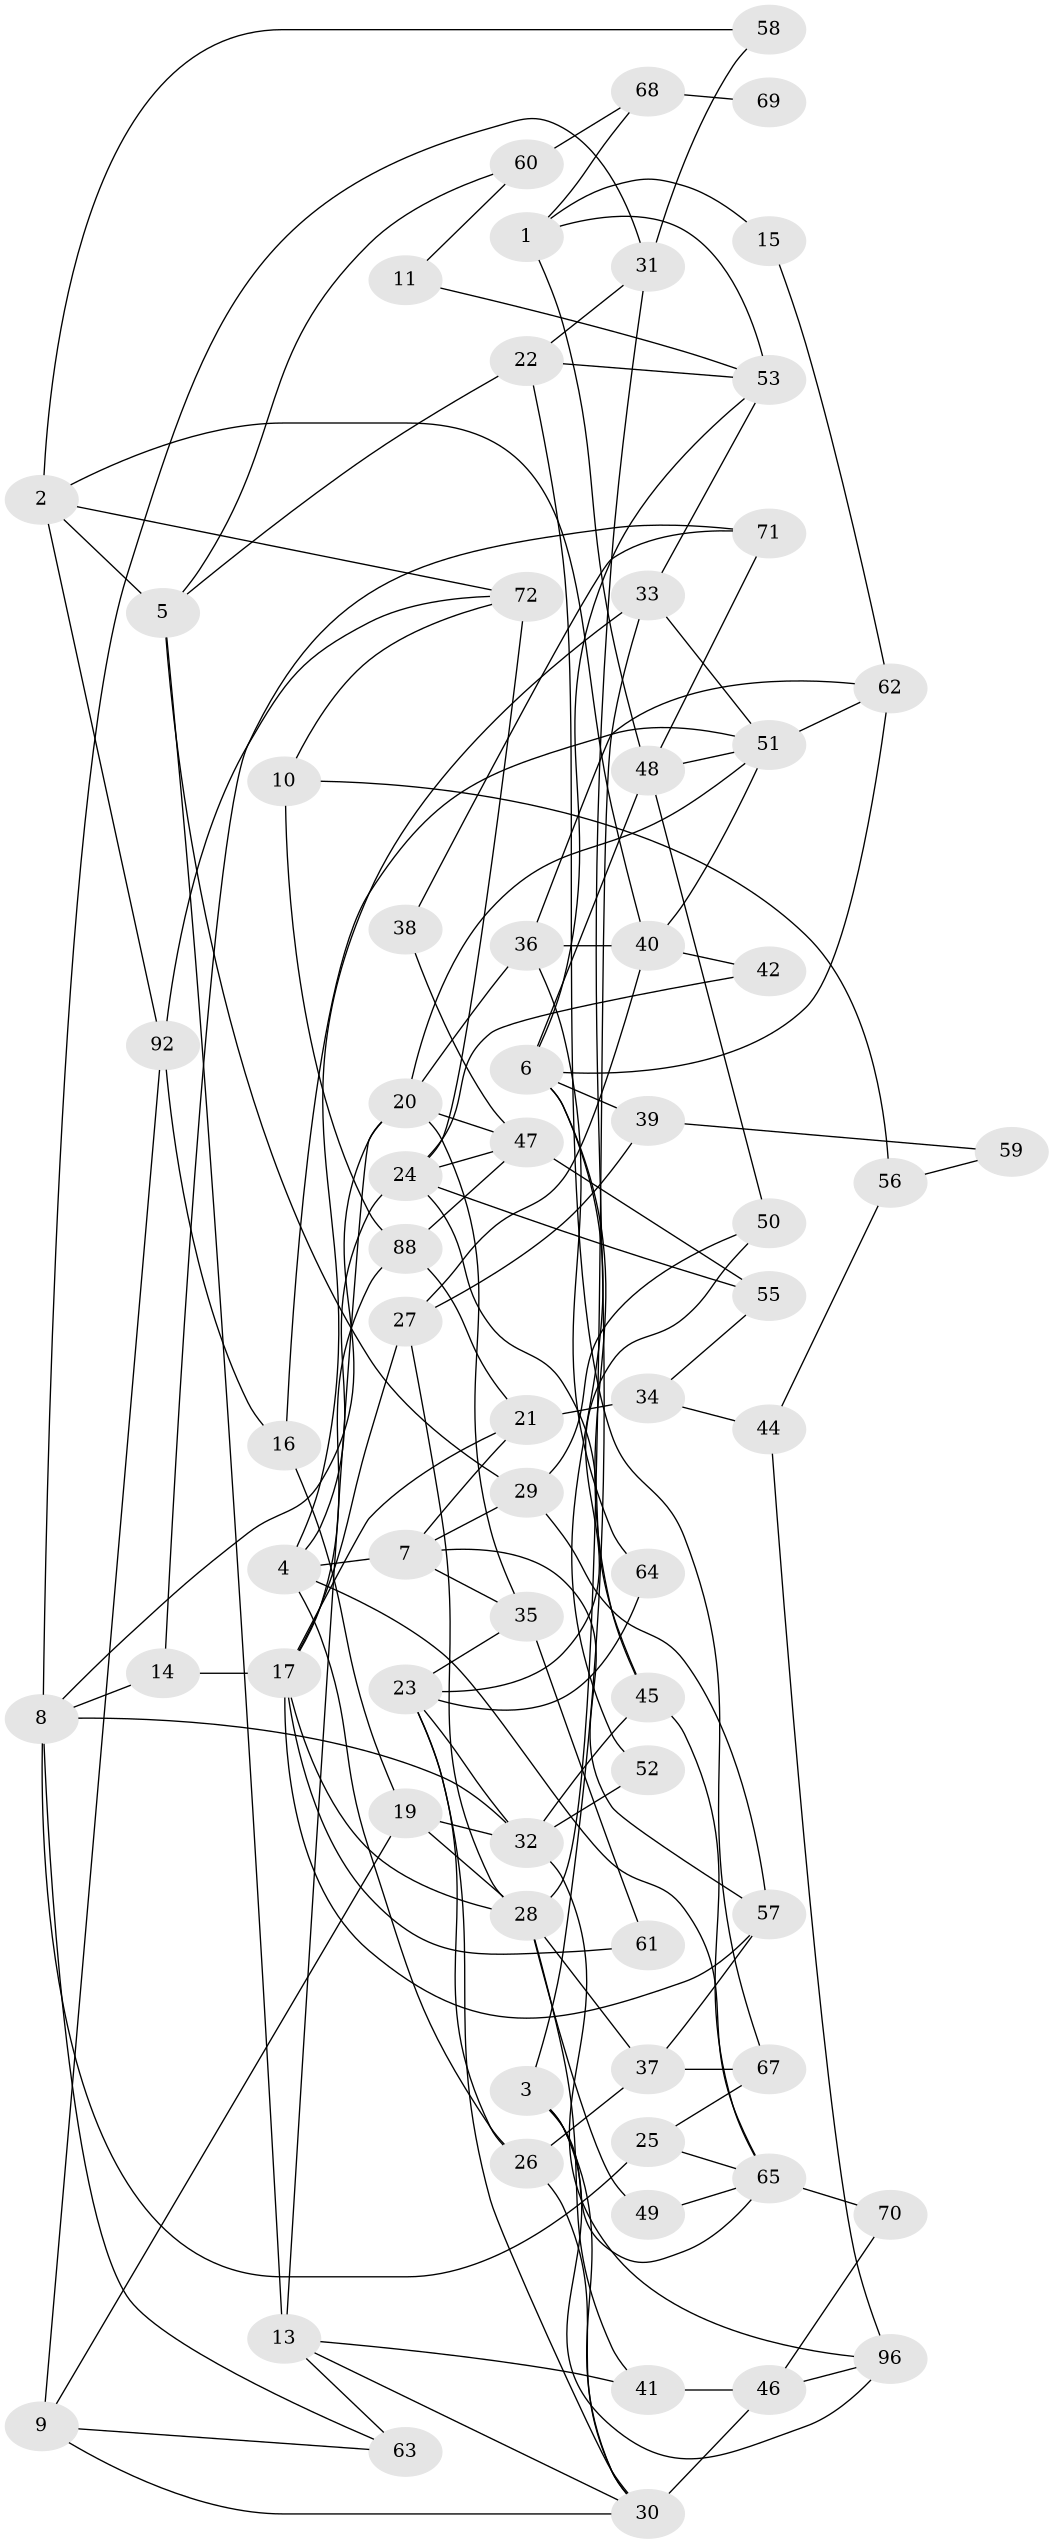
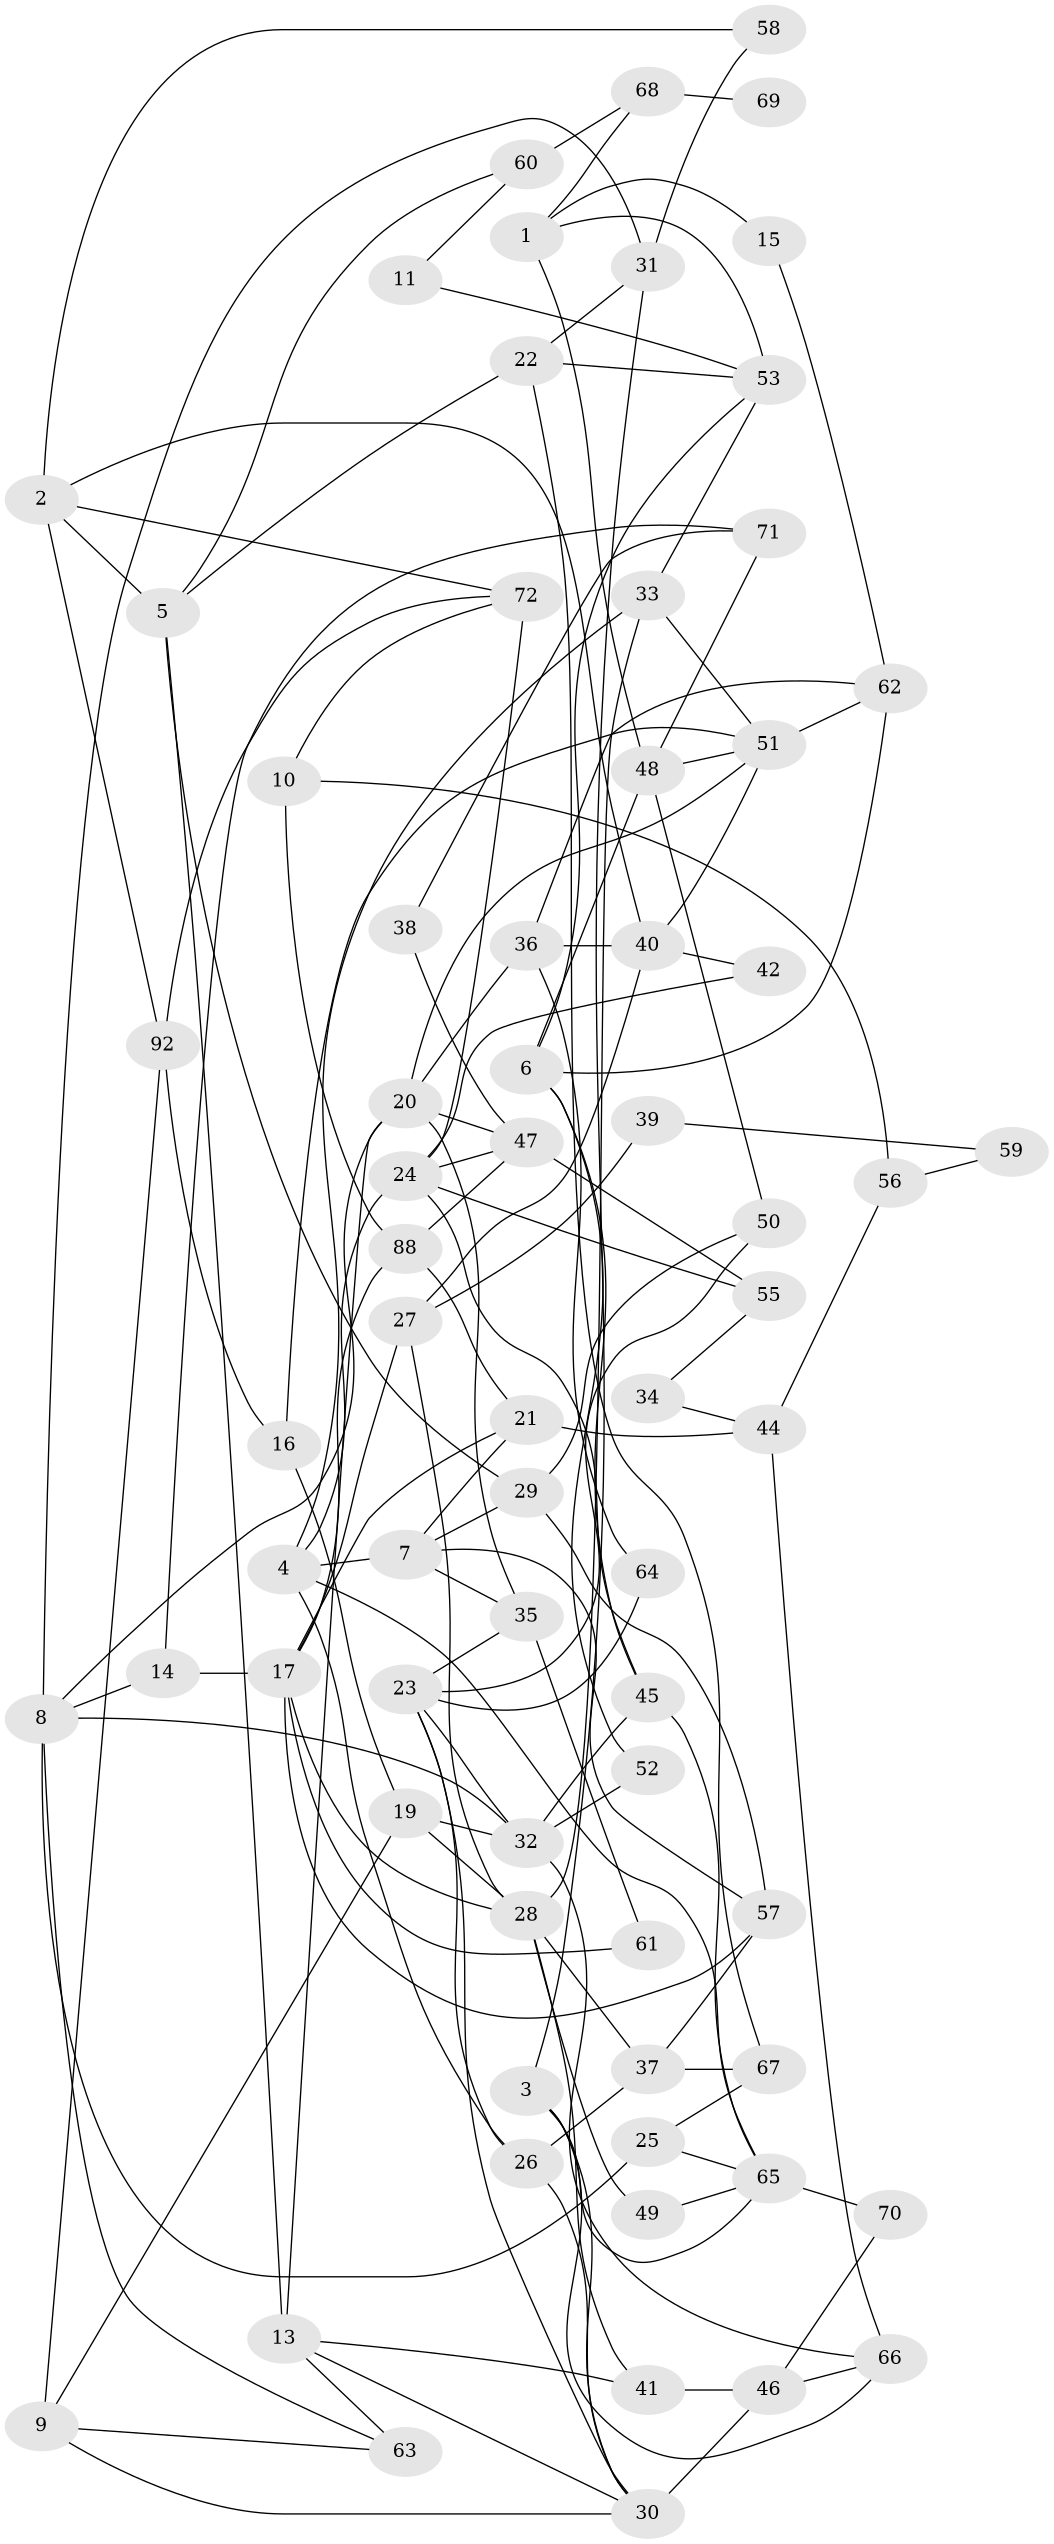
edge "6" -- "39": removed
edge "34" -- "21": now "44" -- "21"
node "96": label "96" -> "66"
